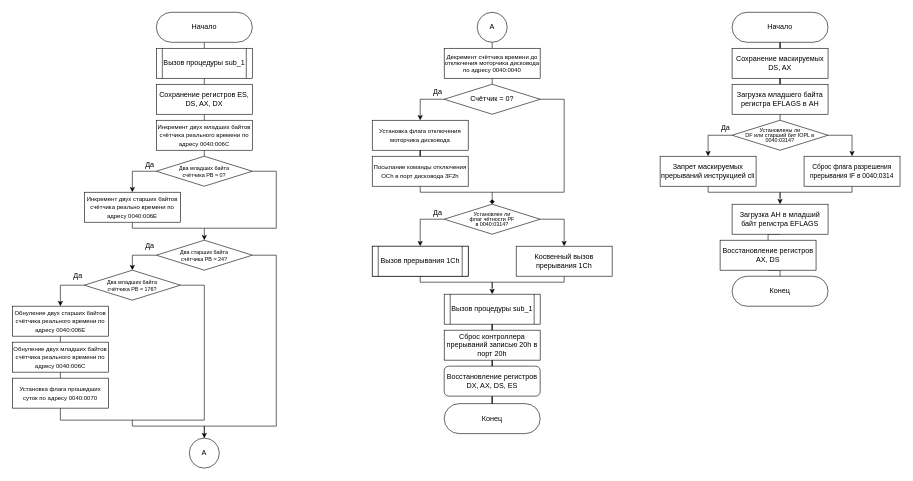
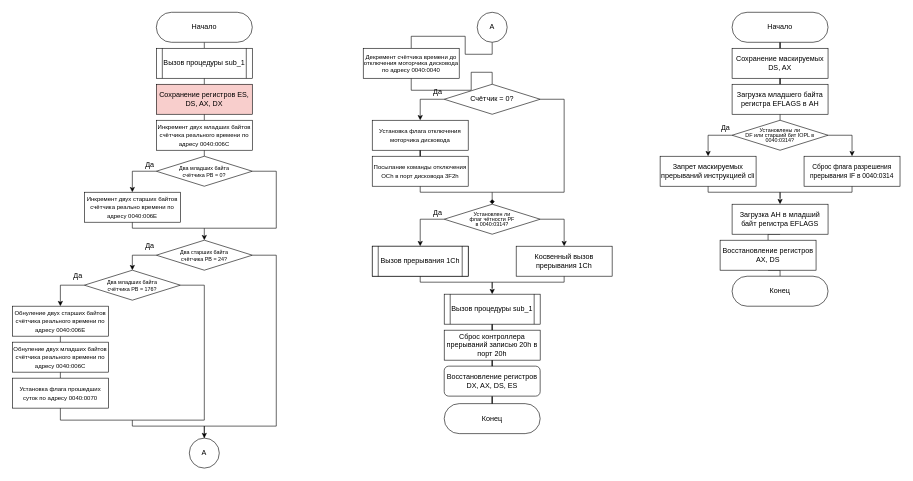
node "Декремент счётчика времени до отключения моторчика дисковода по адресу 0040:0040": moved (492, 63) -> (411, 63)
node "Сохранение регистров ES, DS, AX, DX": fillcolor #ffffff -> #f8cecc
